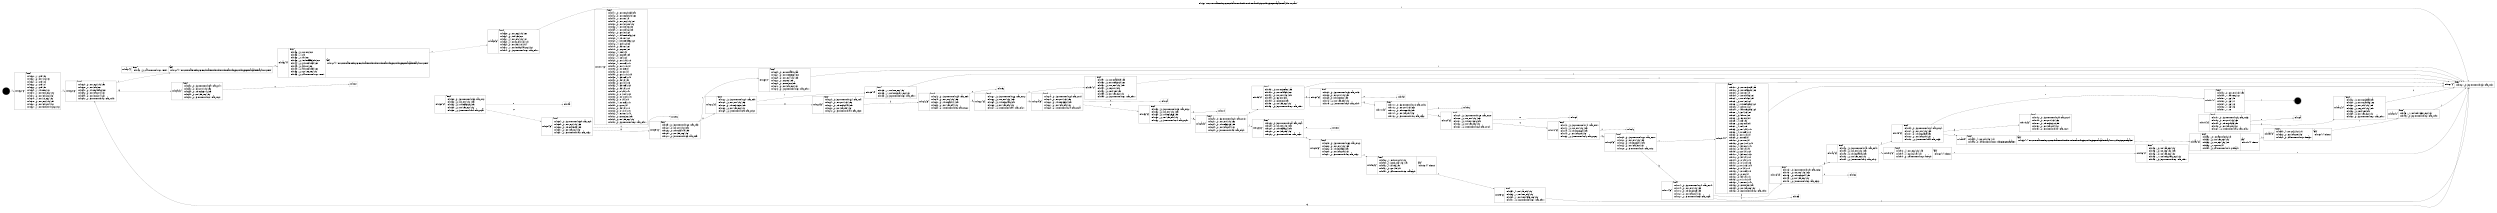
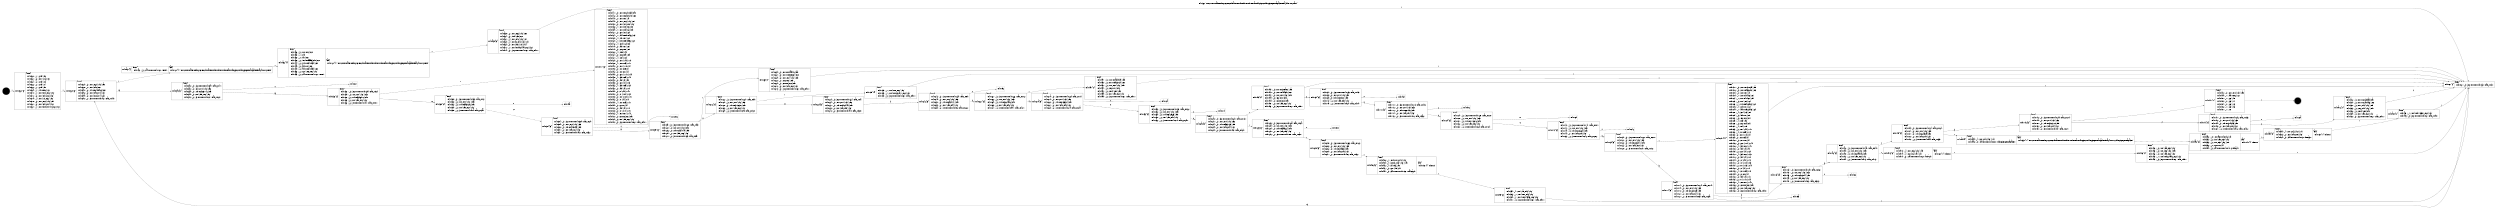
node "0x4015b8 [22]": added
edge "0x4017bf [25]" -> "0x401dd7 [17]": now "0x4017d8 [25]" -> "0x401dd7 [17]"
edge "0x4017d8 [25]" -> "0x4017f1 [25]": added, label "2"
